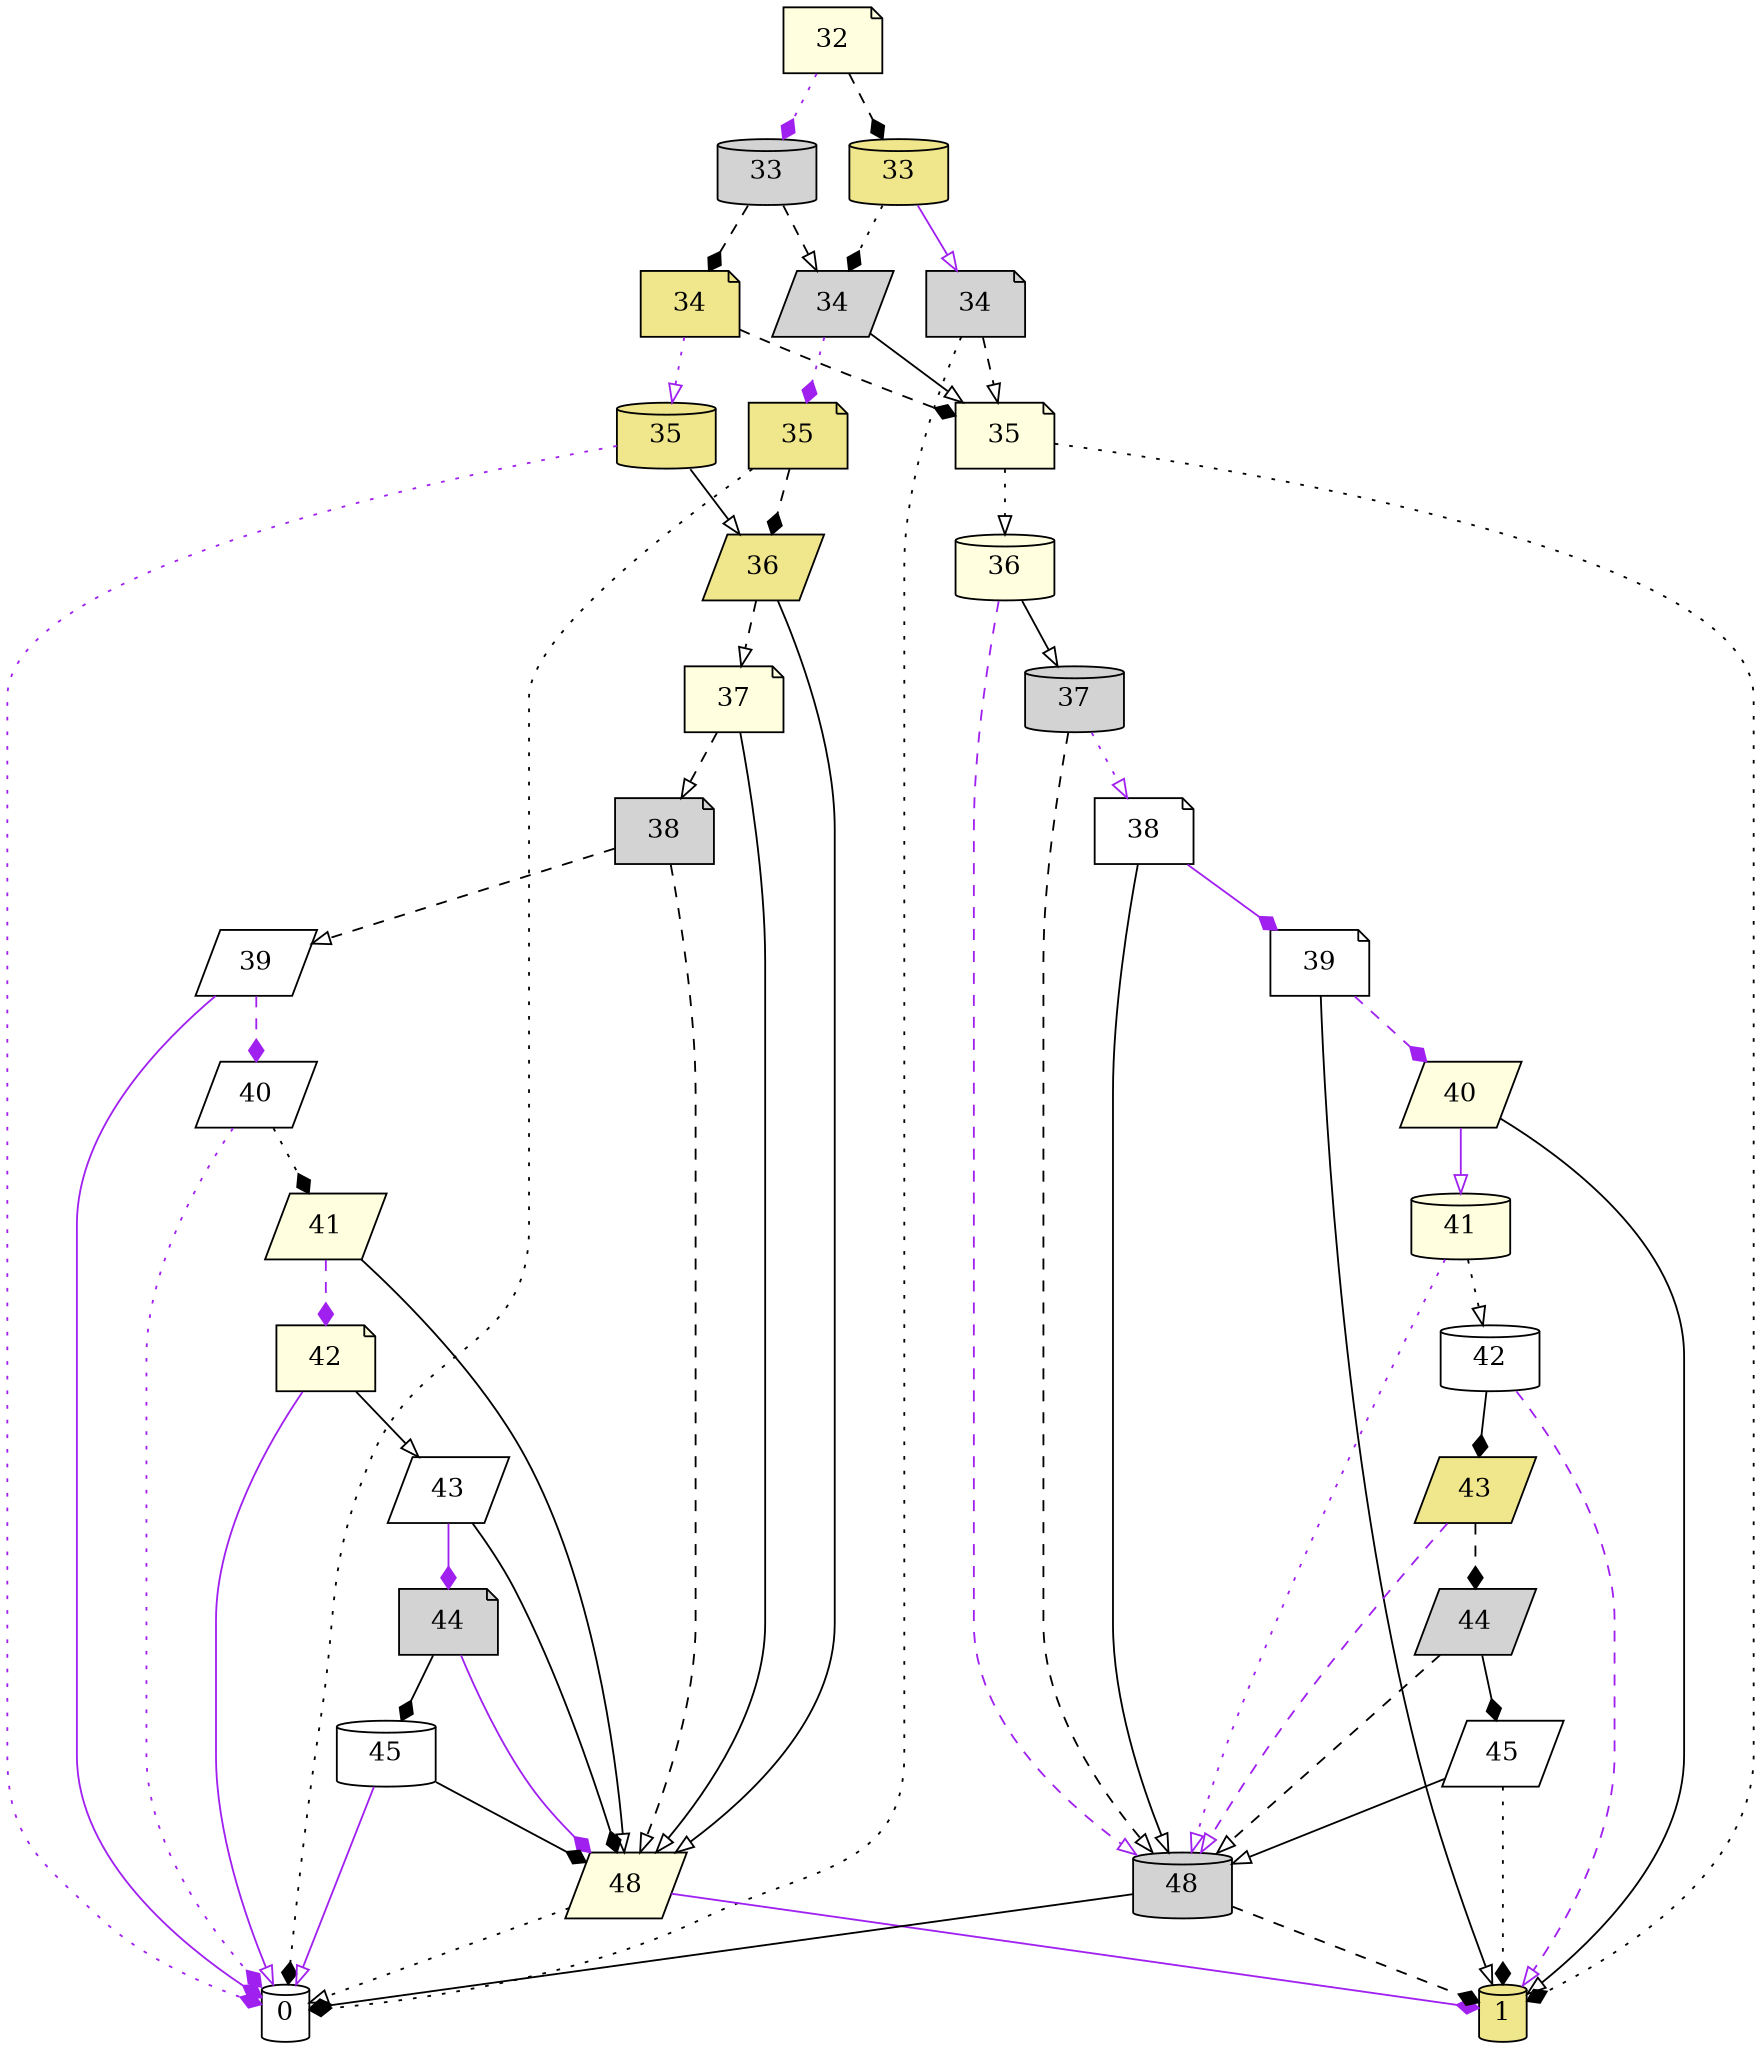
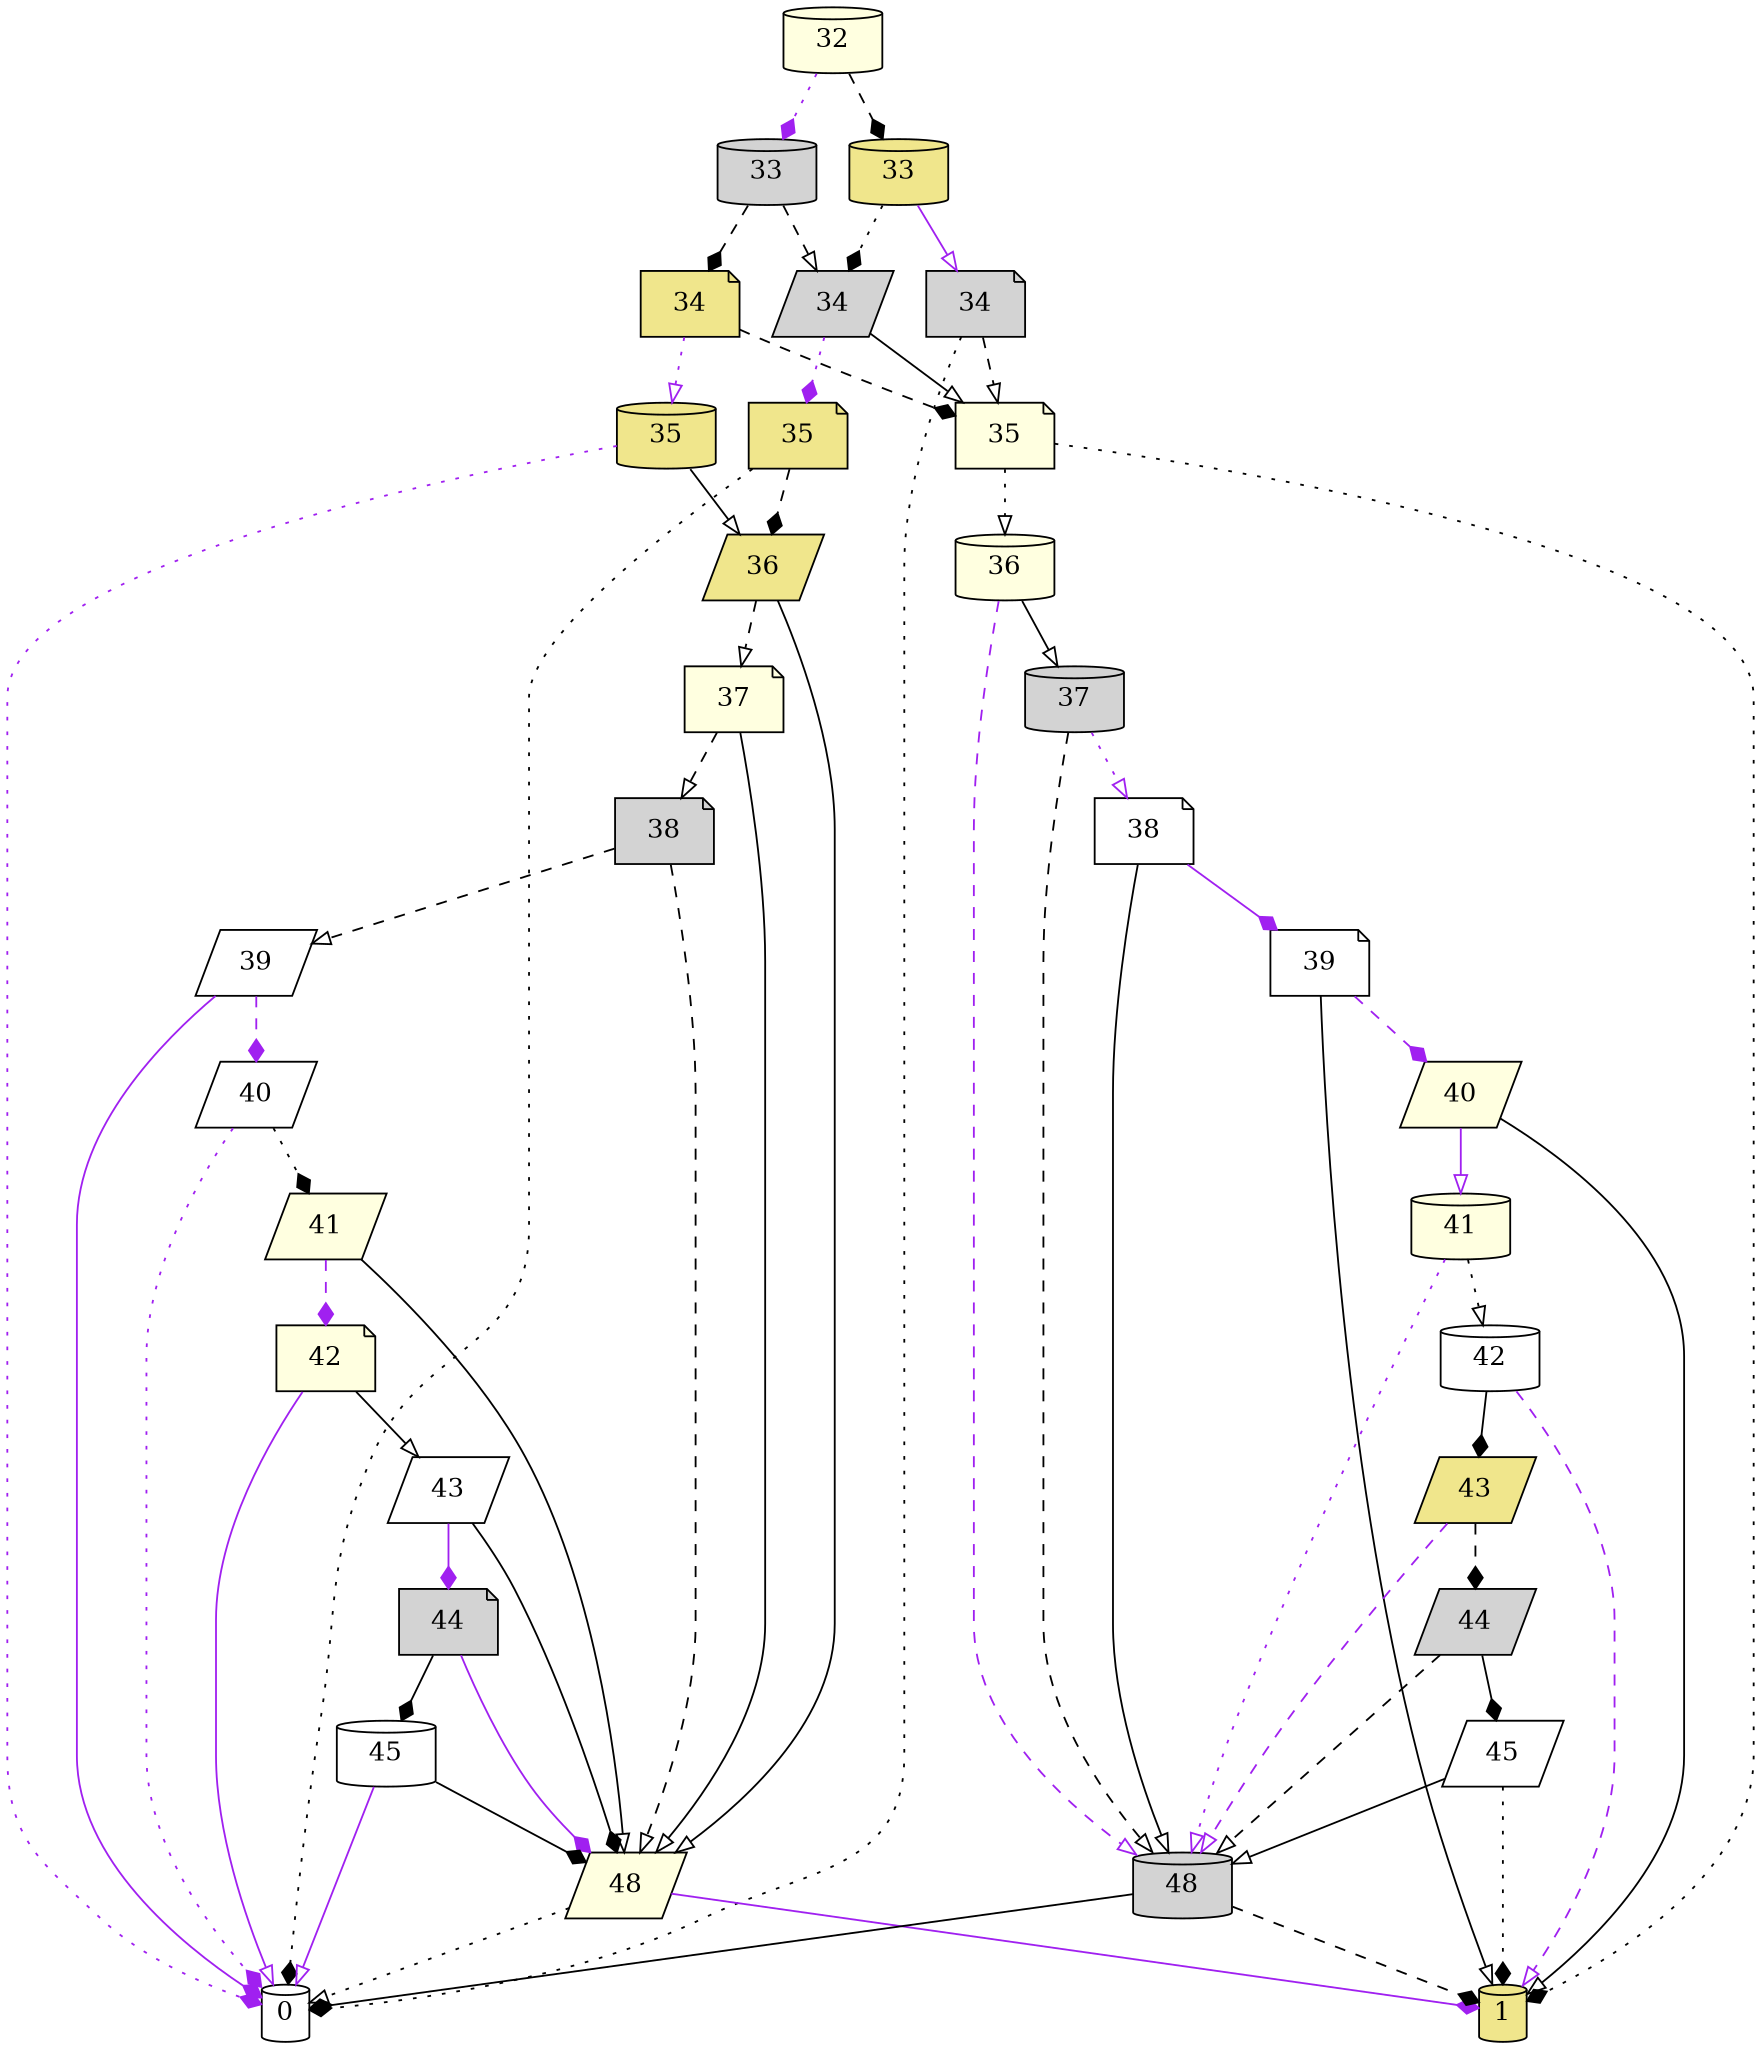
node "32": shape note -> cylinder
